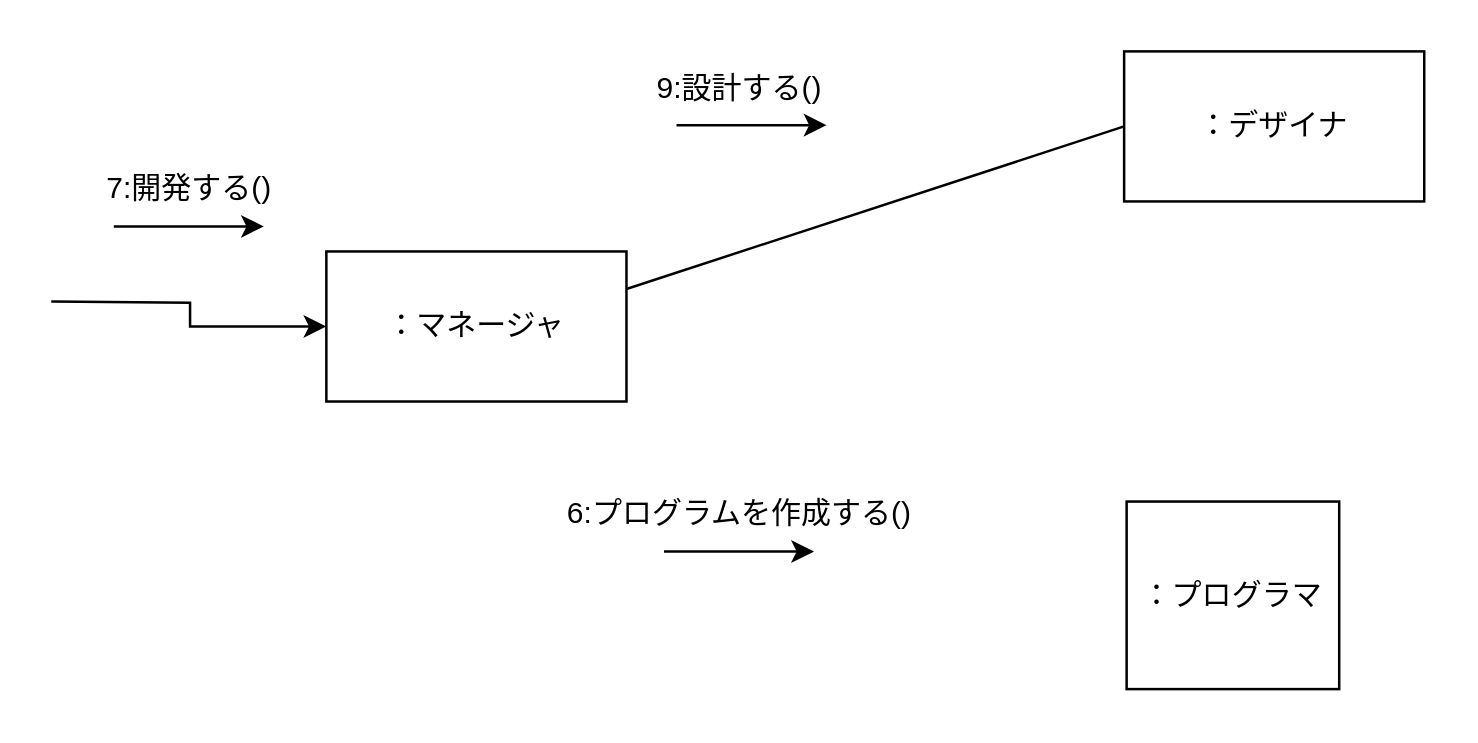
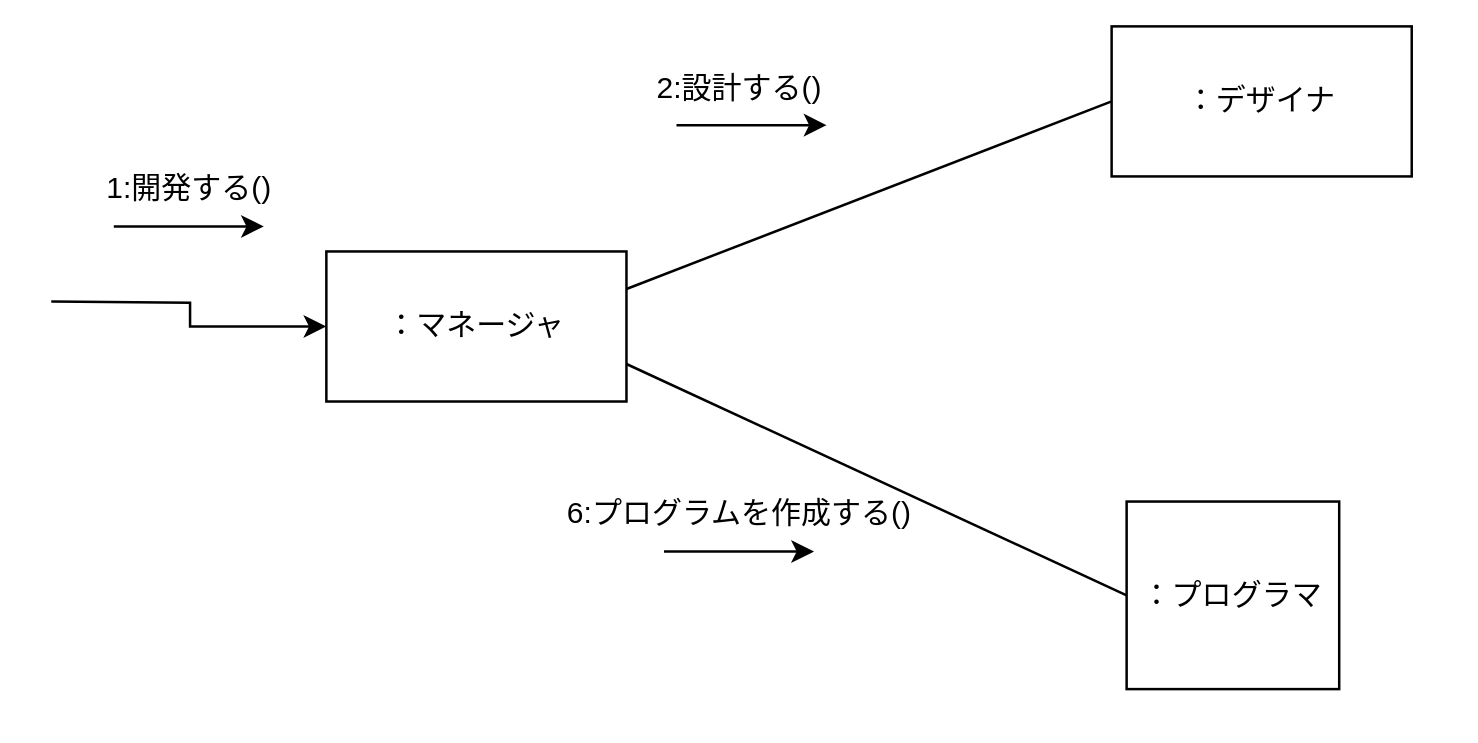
node "9:設計する()": label "9:設計する()" -> "2:設計する()"
node "：デザイナ": moved (1274, 126) -> (1261, 101)
node "7:開発する()": label "7:開発する()" -> "1:開発する()"
edge "：マネージャ" -- "：プログラマ": added
